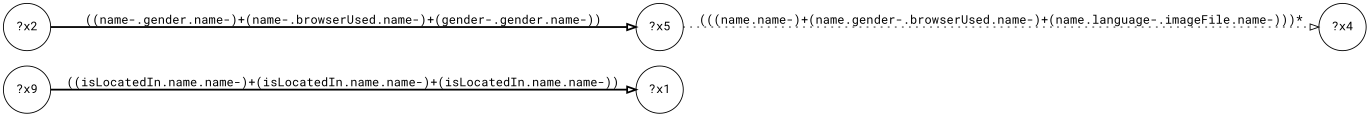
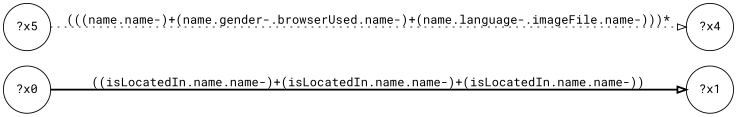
node "?x2": removed
node "?x9": label "?x9" -> "?x0"
